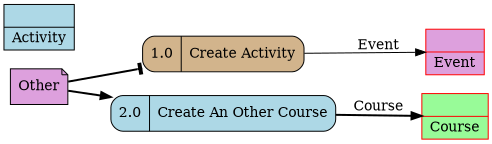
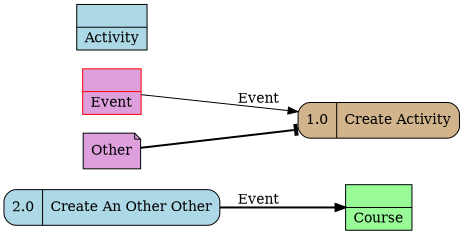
edge "1.0" -> "Event": reversed
edge "Other" -> "2.0": removed
edge "2.0" -> "Course": label "Course" -> "Event"
node "2.0": text "Create An Other Course" -> "Create An Other Other"
node "Course": color red -> black
